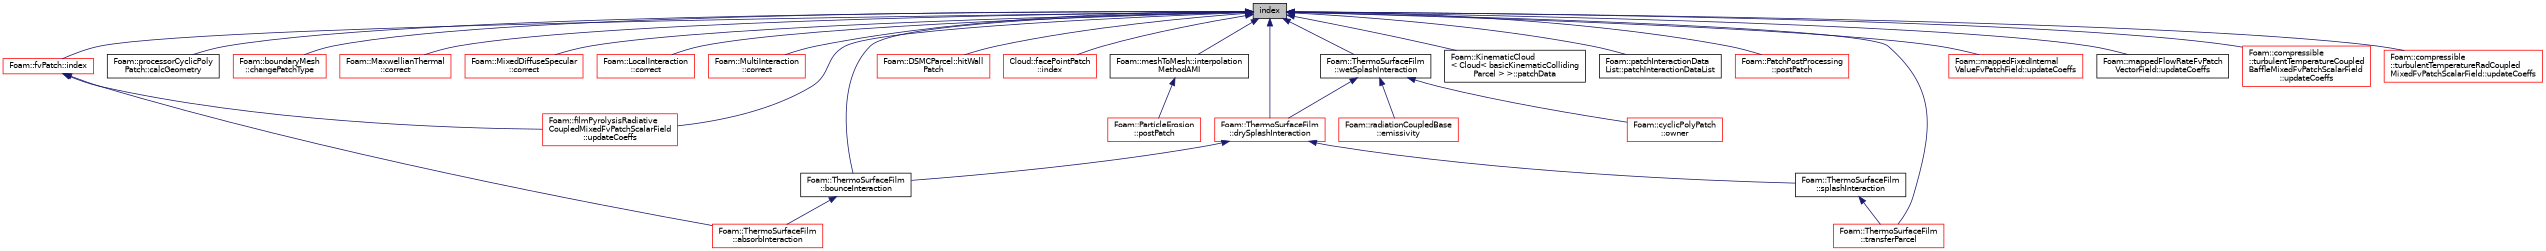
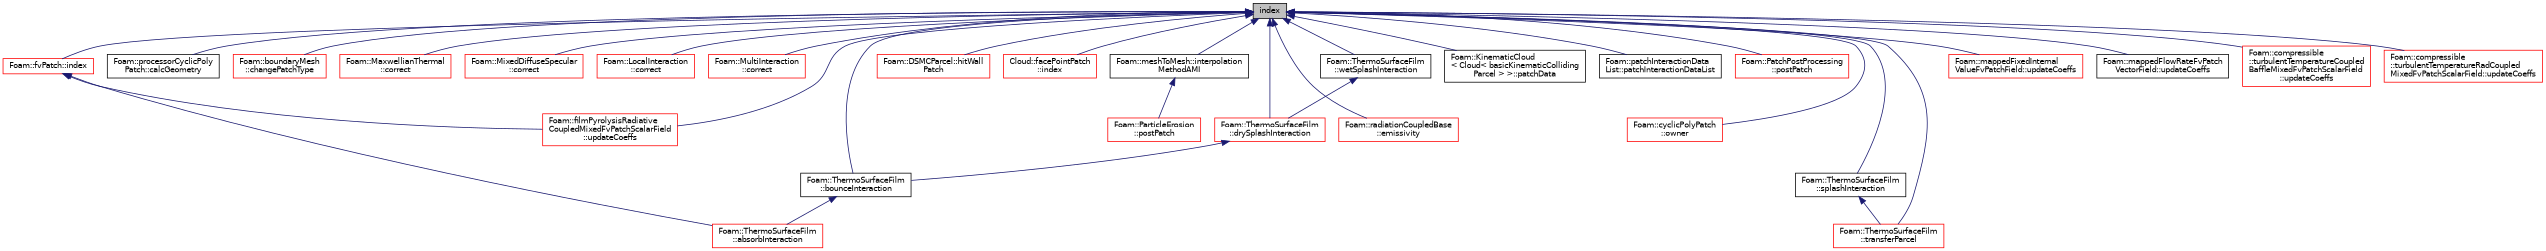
edge "Foam::radiationCoupledBase ::emissivity" -> "Foam::ThermoSurfaceFilm ::wetSplashInteraction": now "Foam::radiationCoupledBase ::emissivity" -> "index"
edge "Foam::cyclicPolyPatch ::owner" -> "Foam::ThermoSurfaceFilm ::wetSplashInteraction": now "Foam::cyclicPolyPatch ::owner" -> "index"
edge "Foam::ThermoSurfaceFilm ::splashInteraction" -> "Foam::ThermoSurfaceFilm ::drySplashInteraction": now "Foam::ThermoSurfaceFilm ::splashInteraction" -> "index"
